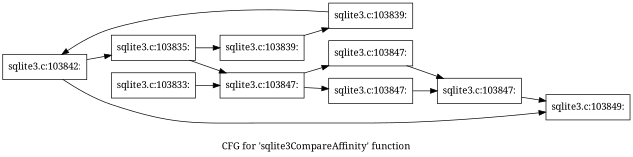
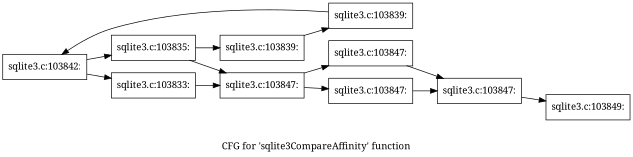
edge "sqlite3.c:103842:" -> "sqlite3.c:103849:": now "sqlite3.c:103842:" -> "sqlite3.c:103833:"
